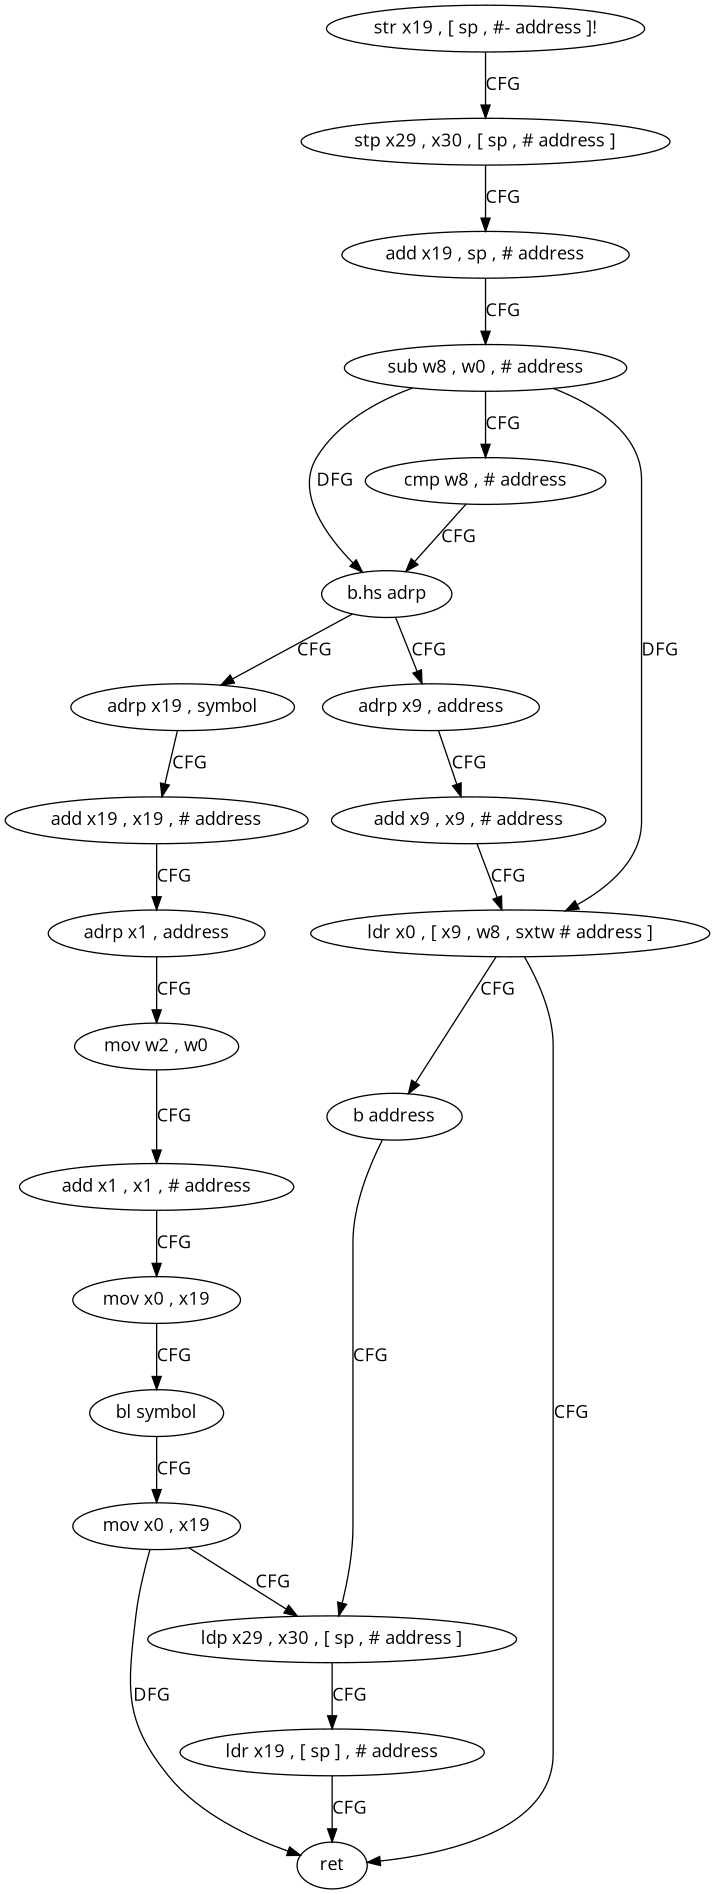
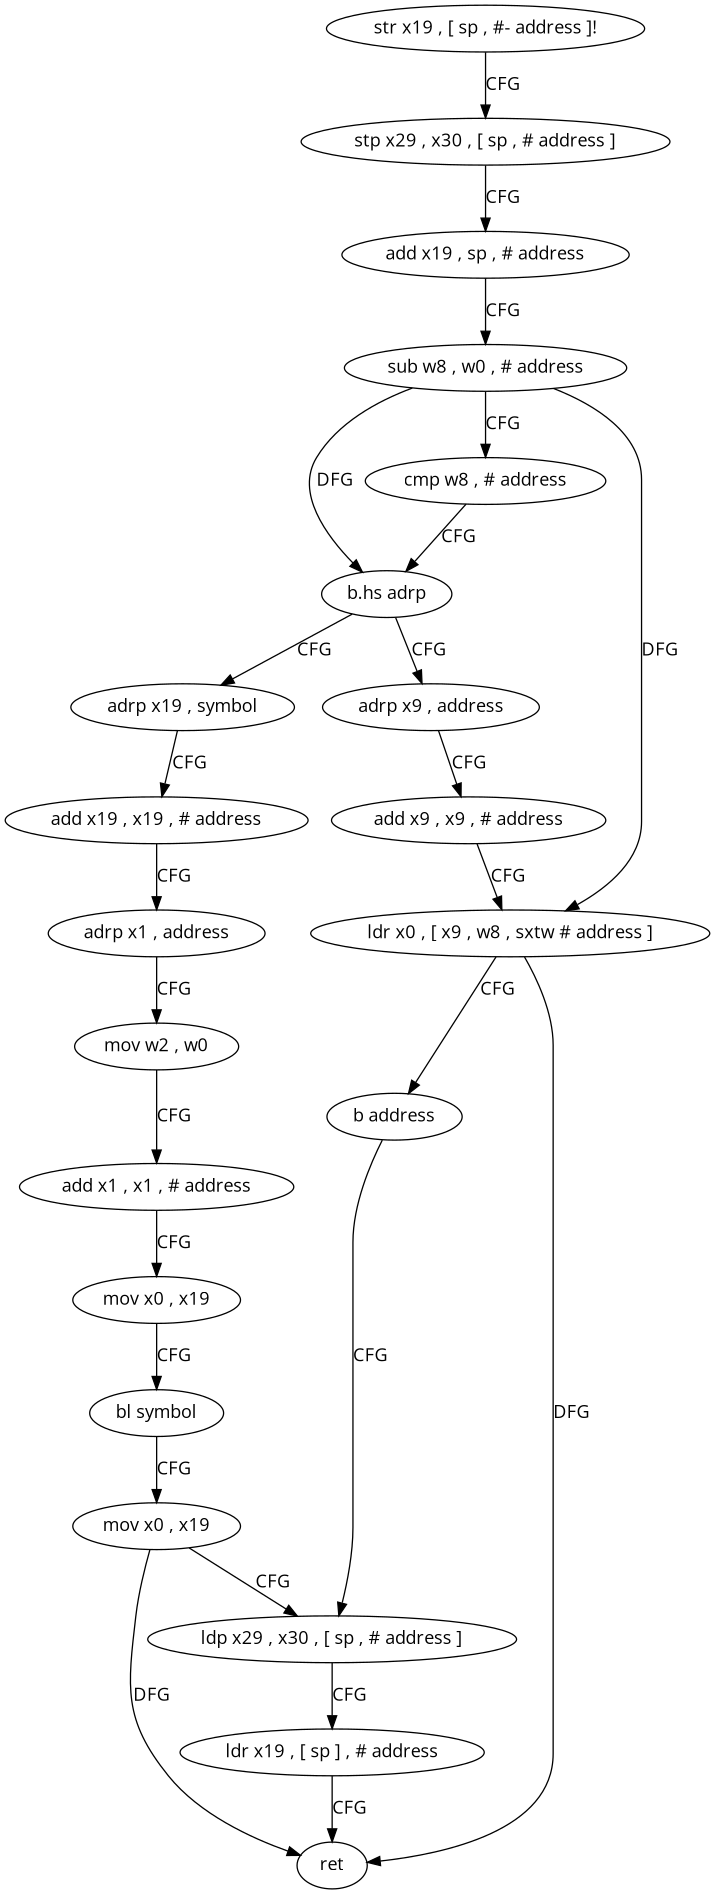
edge "ldr x0 , [ x9 , w8 , sxtw # address ]" -> "ret": label "CFG" -> "DFG"
